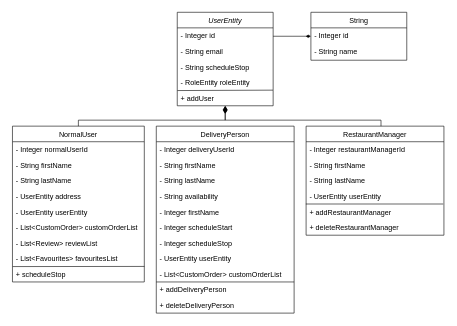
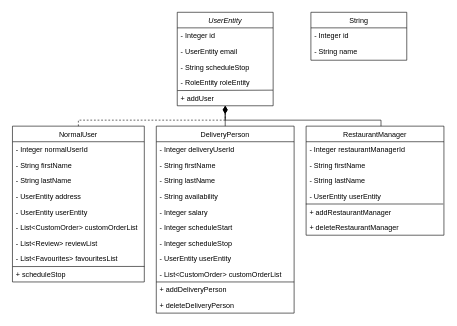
edge "UserEntity" -> "String": removed
node "- String email": label "- String email" -> "- UserEntity email"
edge "NormalUser" -> "UserEntity": style solid -> dashed
edge "DeliveryPerson" -> "UserEntity": added
node "- Integer firstName": label "- Integer firstName" -> "- Integer salary"
